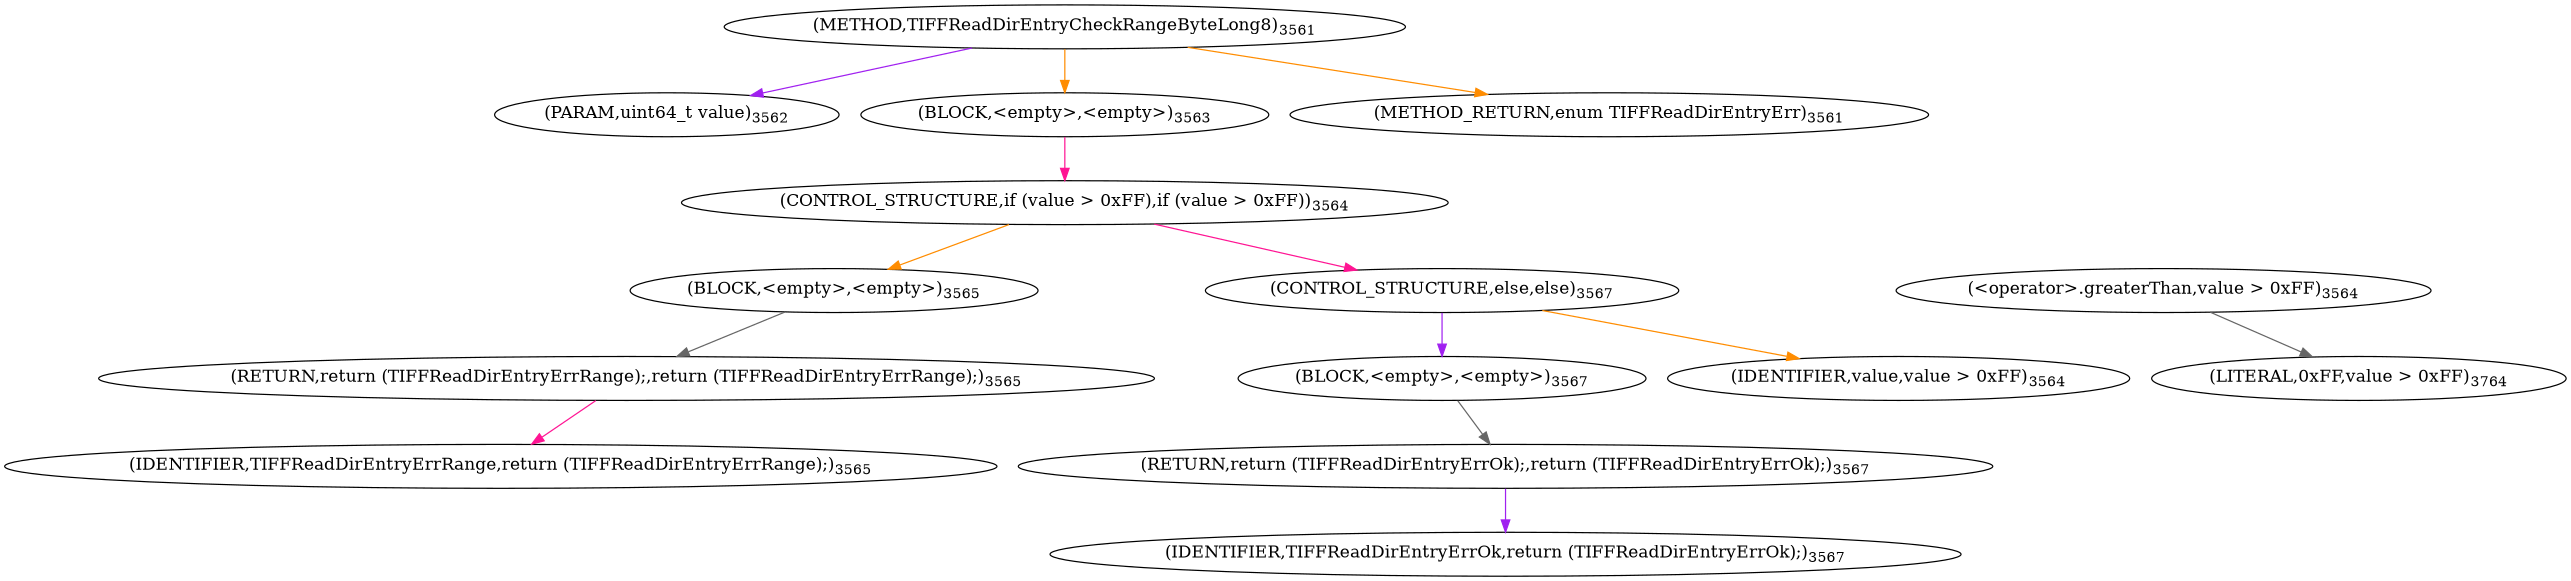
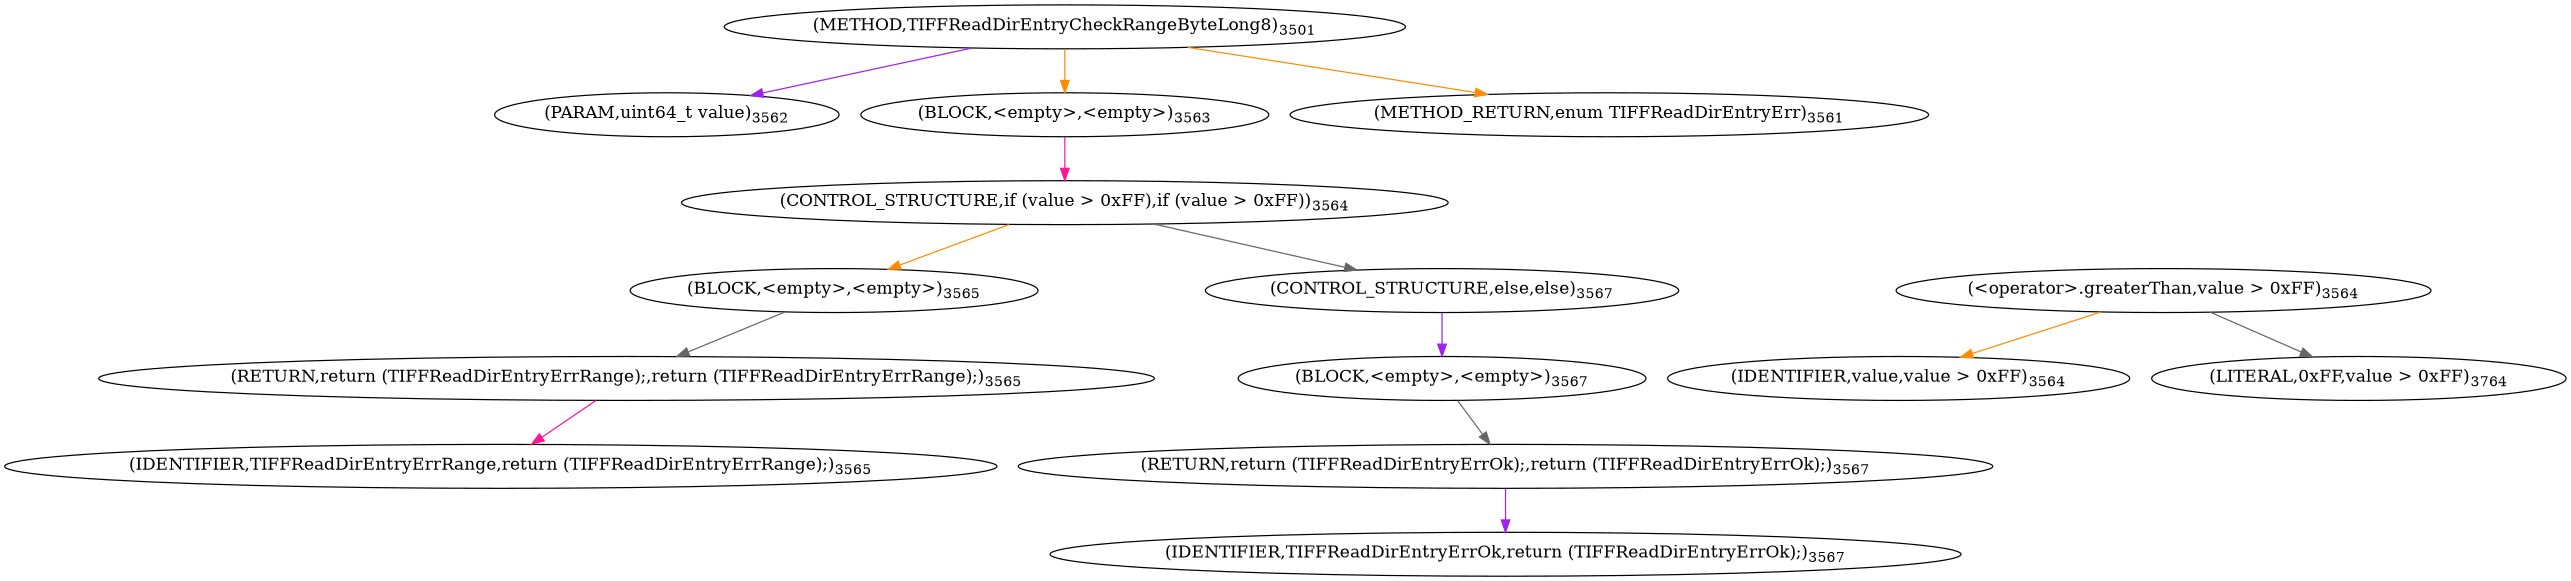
node "(METHOD,TIFFReadDirEntryCheckRangeByteLong8)": text "3561" -> "3501"
edge "(CONTROL_STRUCTURE,if (value > 0xFF),if (value > 0xFF))" -> "(CONTROL_STRUCTURE,else,else)": color deeppink -> gray40
edge "(CONTROL_STRUCTURE,else,else)" -> "(IDENTIFIER,value,value > 0xFF)": now "(<operator>.greaterThan,value > 0xFF)" -> "(IDENTIFIER,value,value > 0xFF)"
